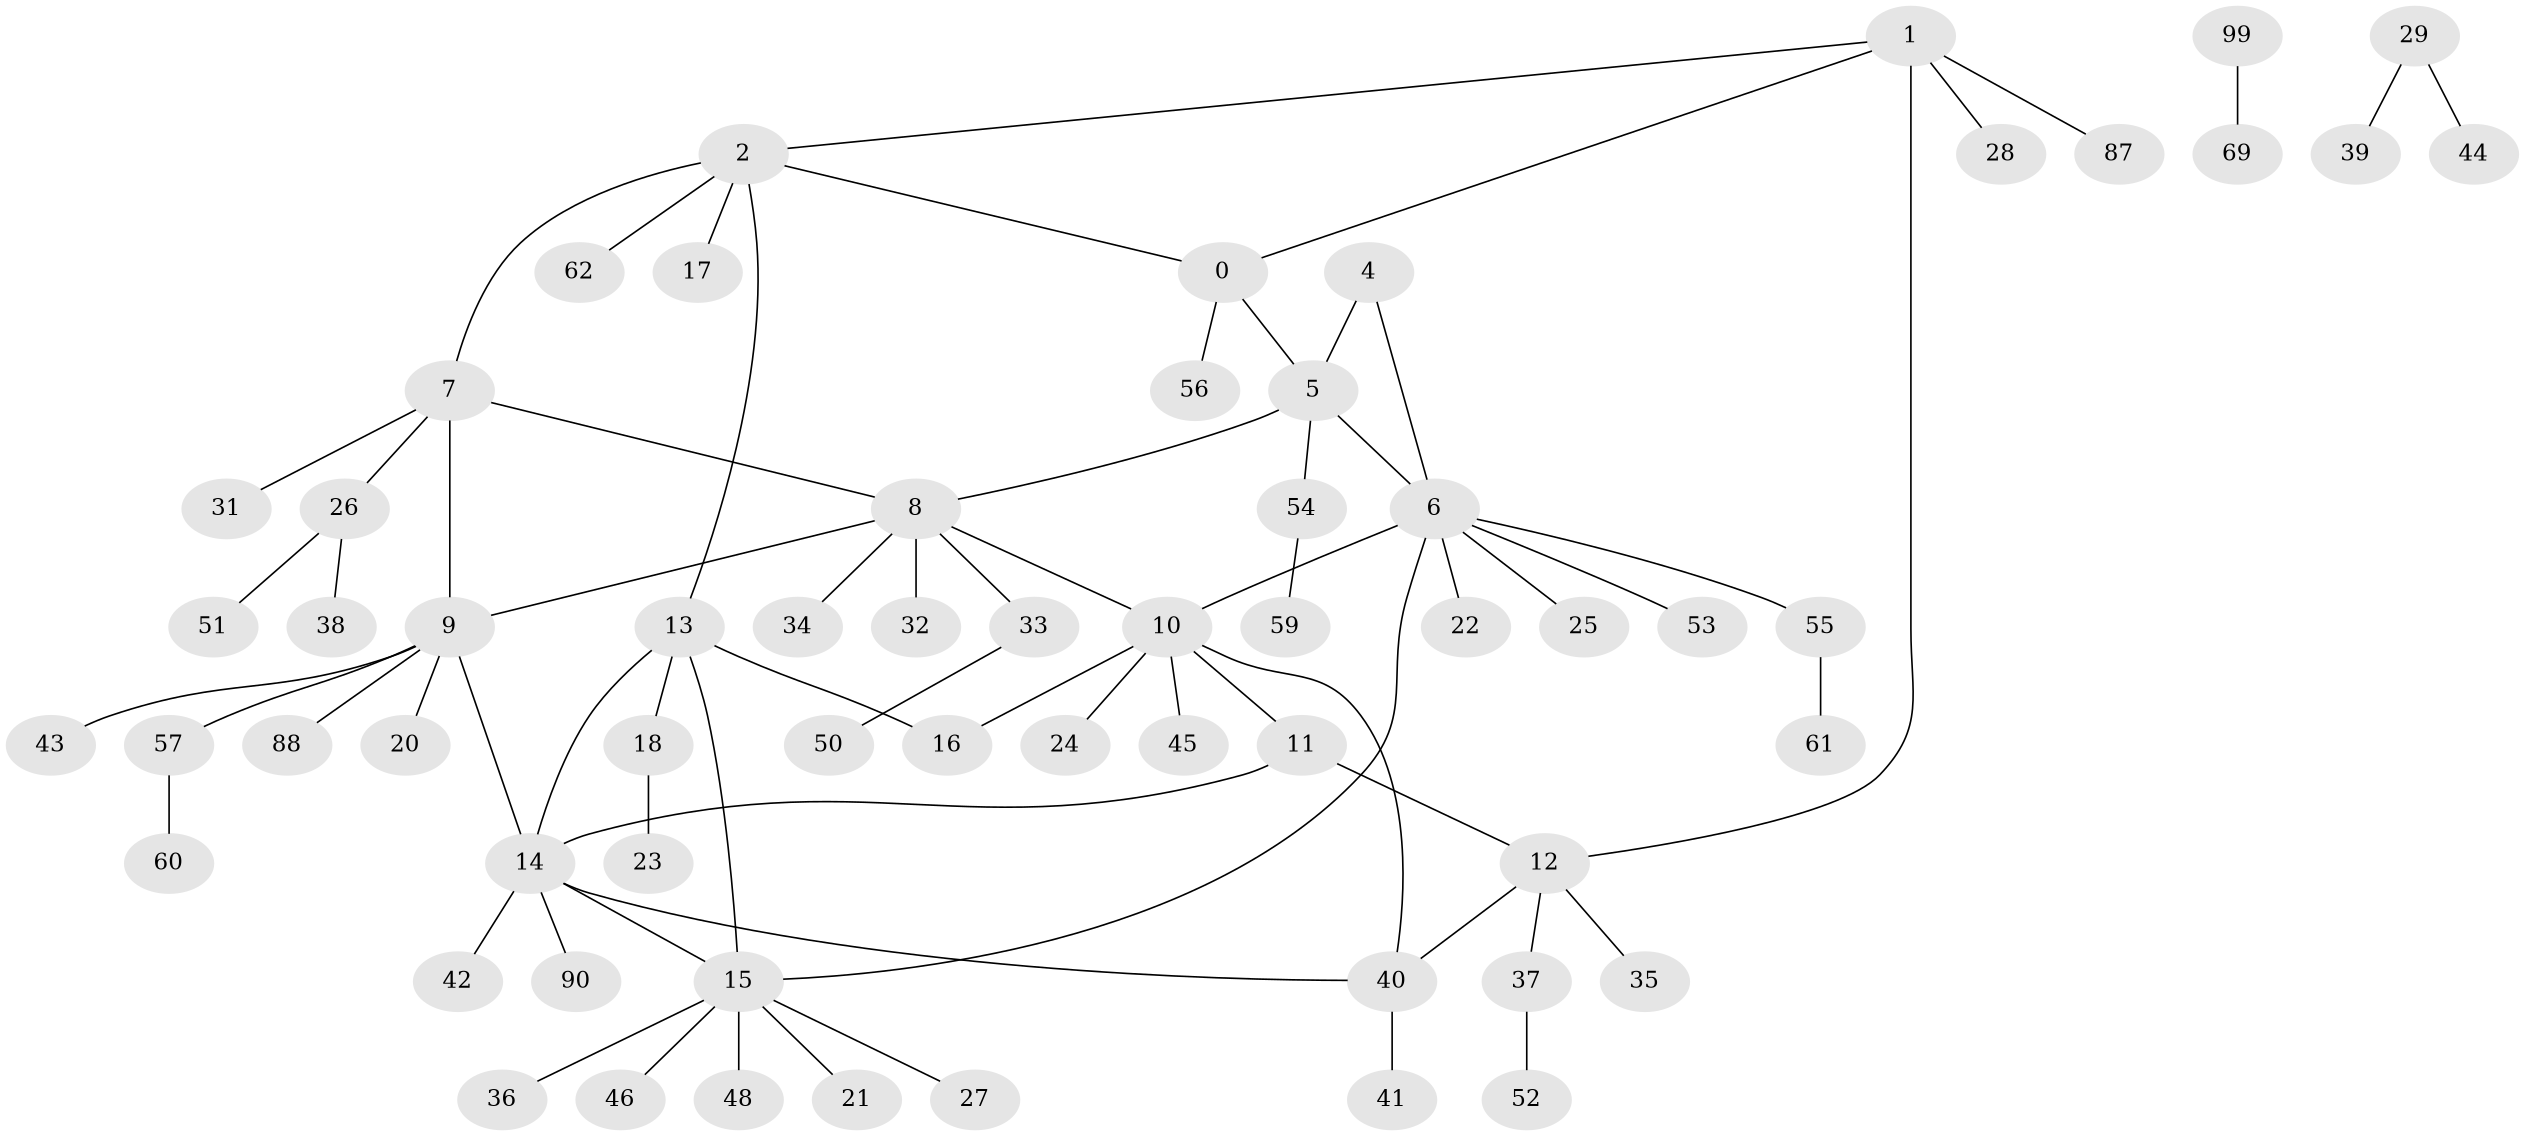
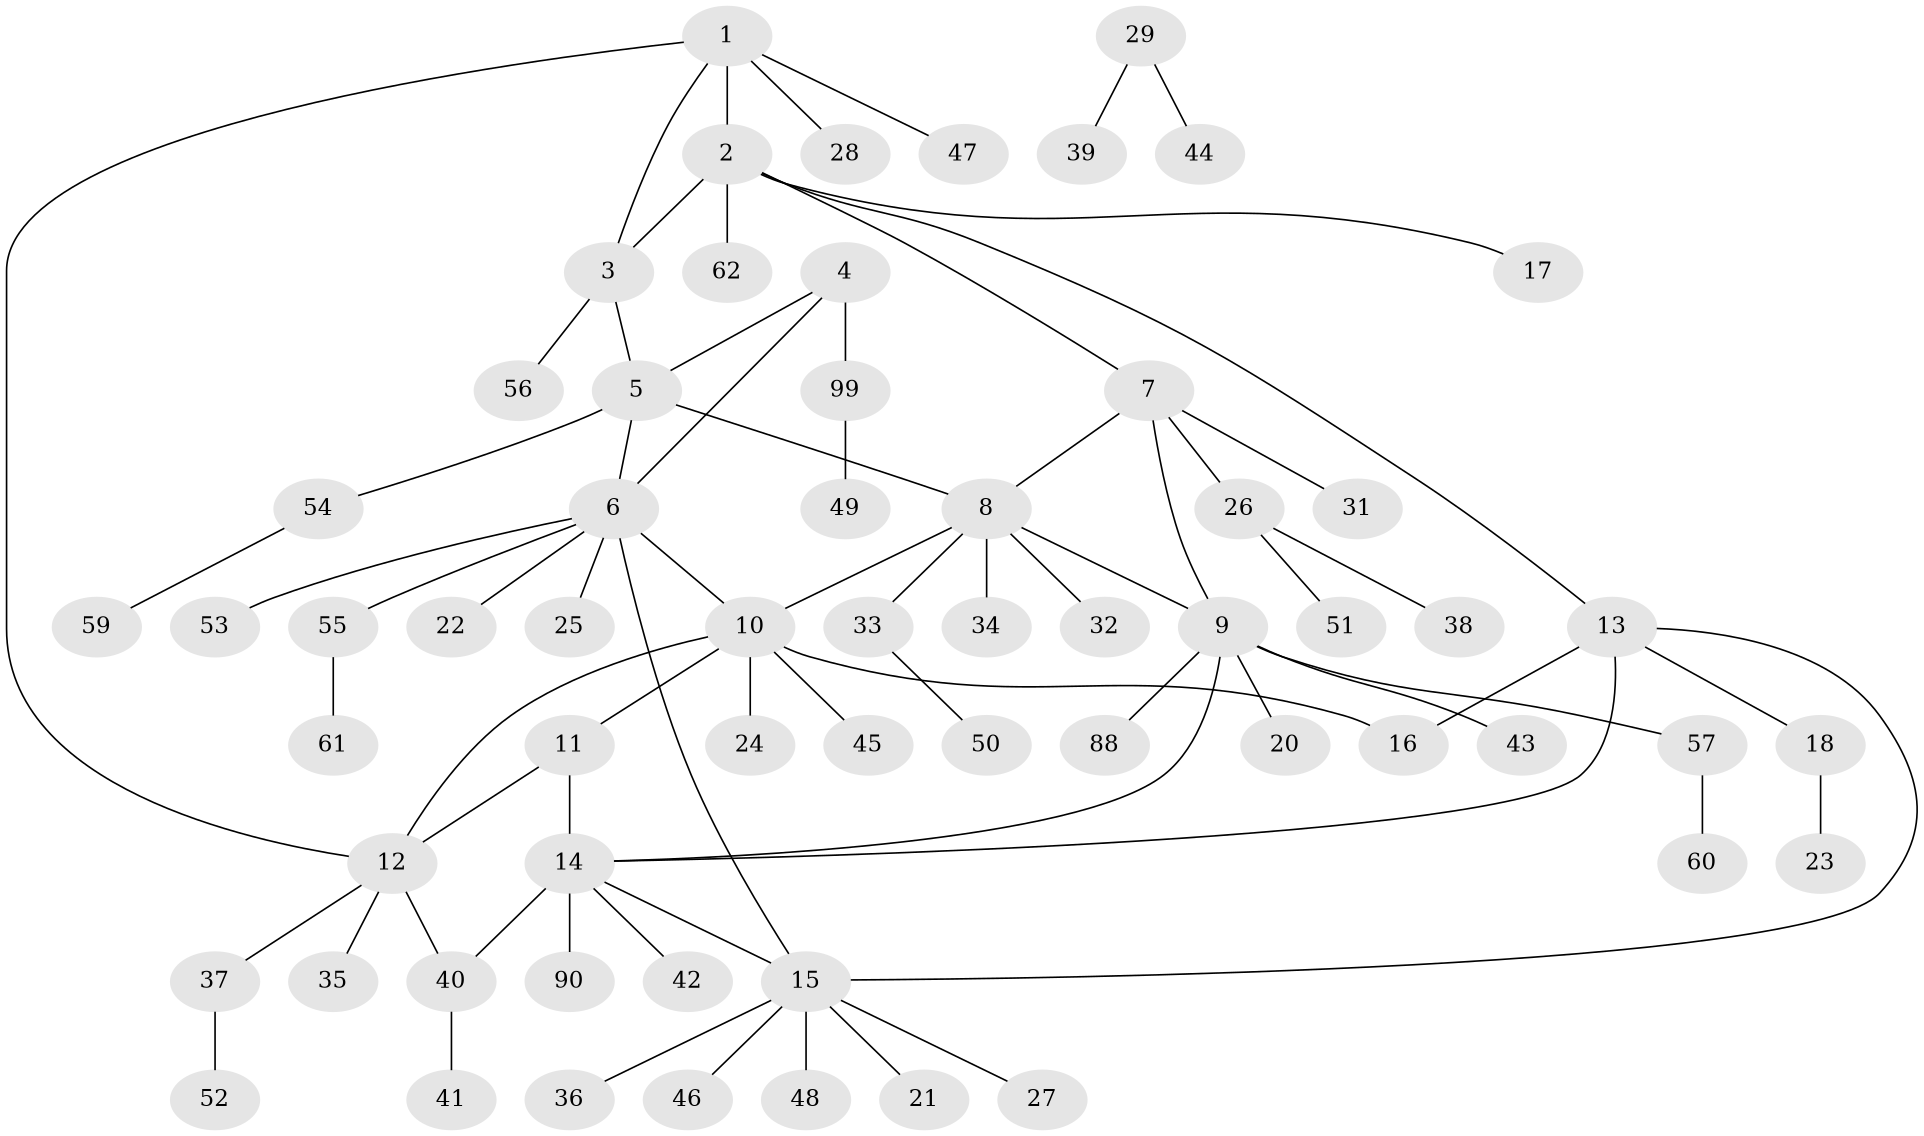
node "87": label "87" -> "47"
node "69": label "69" -> "49"
node "0": label "0" -> "3"
edge "4" -- "99": added
edge "10" -- "40": now "10" -- "12"
